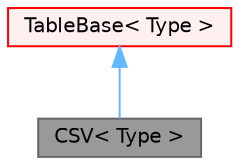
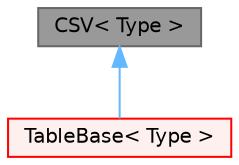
edge "CSV< Type >" -> "TableBase< Type >": reversed
